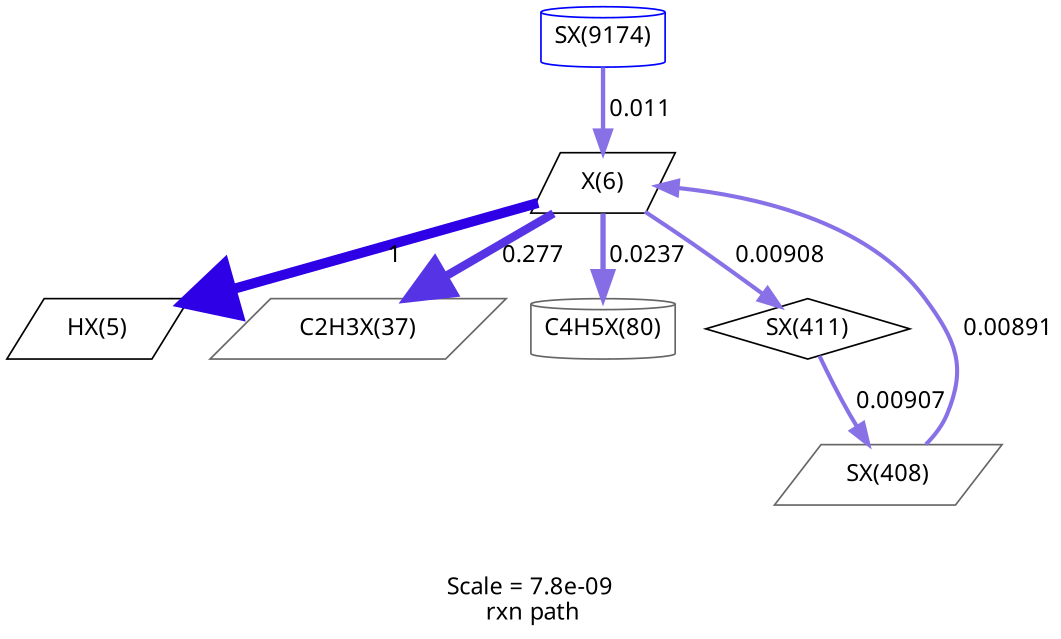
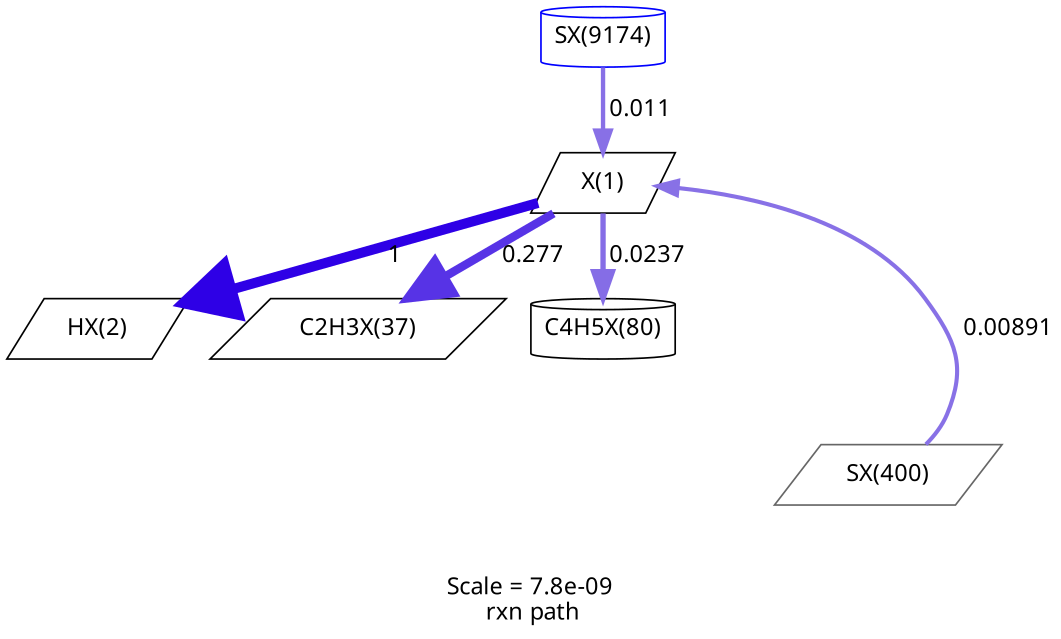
node "X(6)": label "X(6)" -> "X(1)"
node "HX(5)": label "HX(5)" -> "HX(2)"
node "C2H3X(37)": color gray40 -> black
node "C4H5X(80)": color gray40 -> black
node "SX(411)": removed
node "SX(408)": label "SX(408)" -> "SX(400)"
